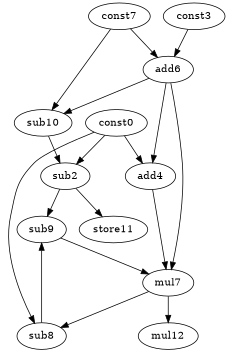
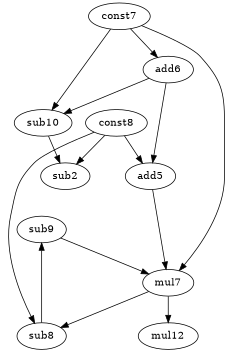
node "const3": removed
node "const0": label "const0" -> "const8"
edge "add6" -> "mul7": now "const7" -> "mul7"
node "add4": label "add4" -> "add5"
edge "sub2" -> "sub9": removed
node "store11": removed
